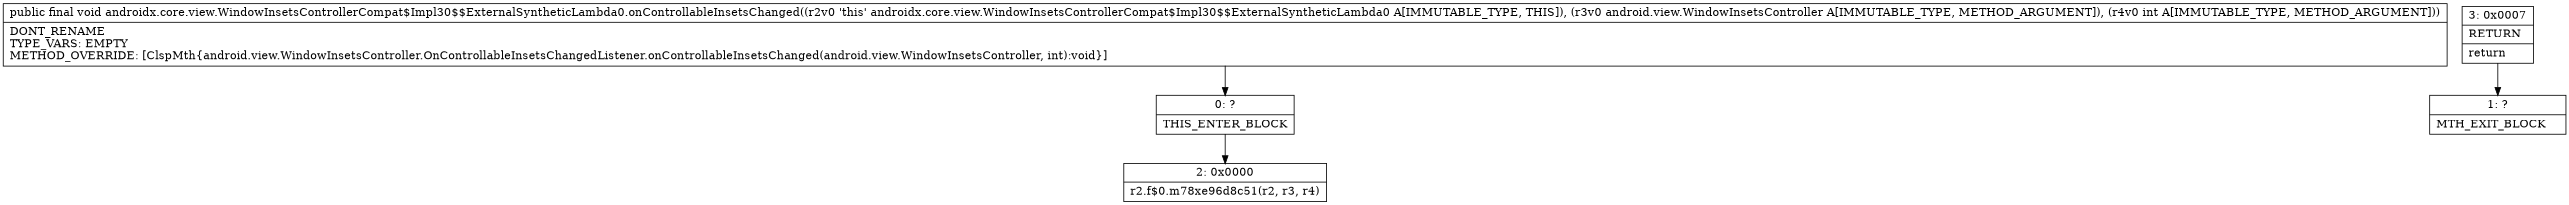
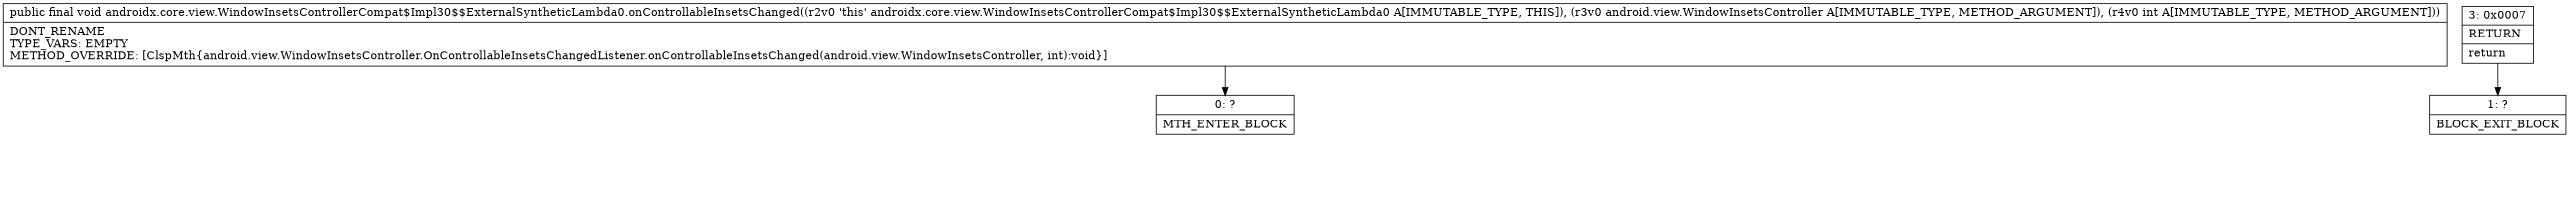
node "0: ?": text "THIS_ENTER_BLOCK" -> "MTH_ENTER_BLOCK"
node "1: ?": text "MTH_EXIT_BLOCK" -> "BLOCK_EXIT_BLOCK"
node "2: 0x0000": removed
